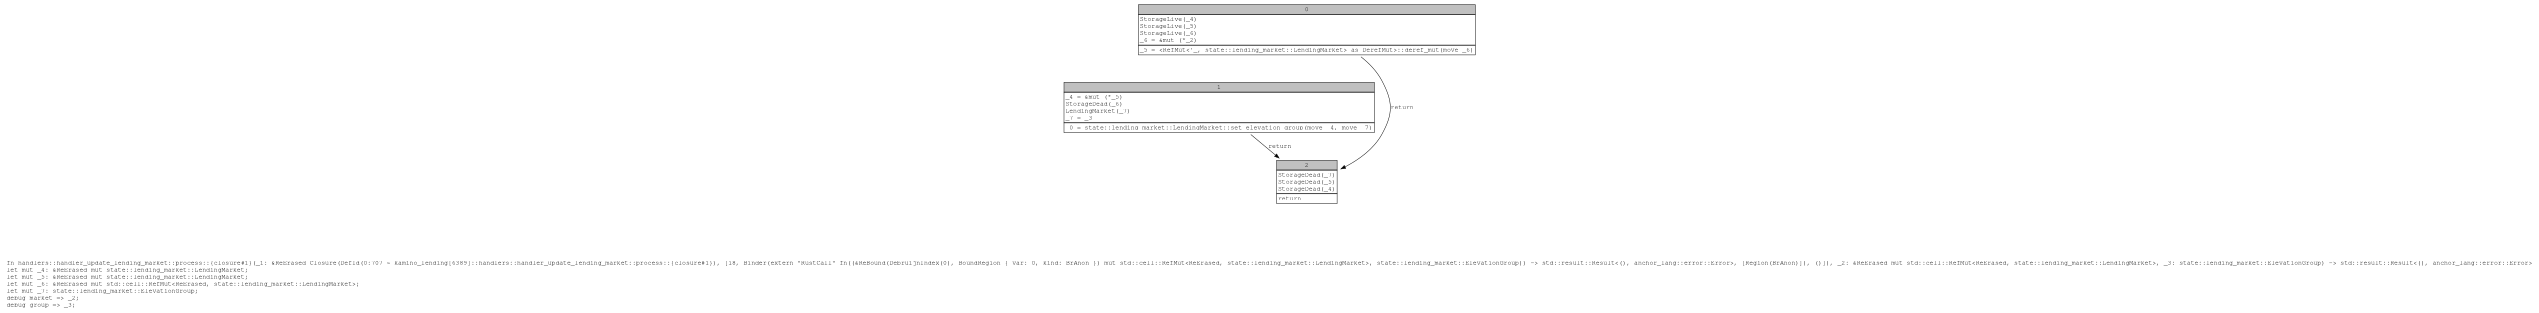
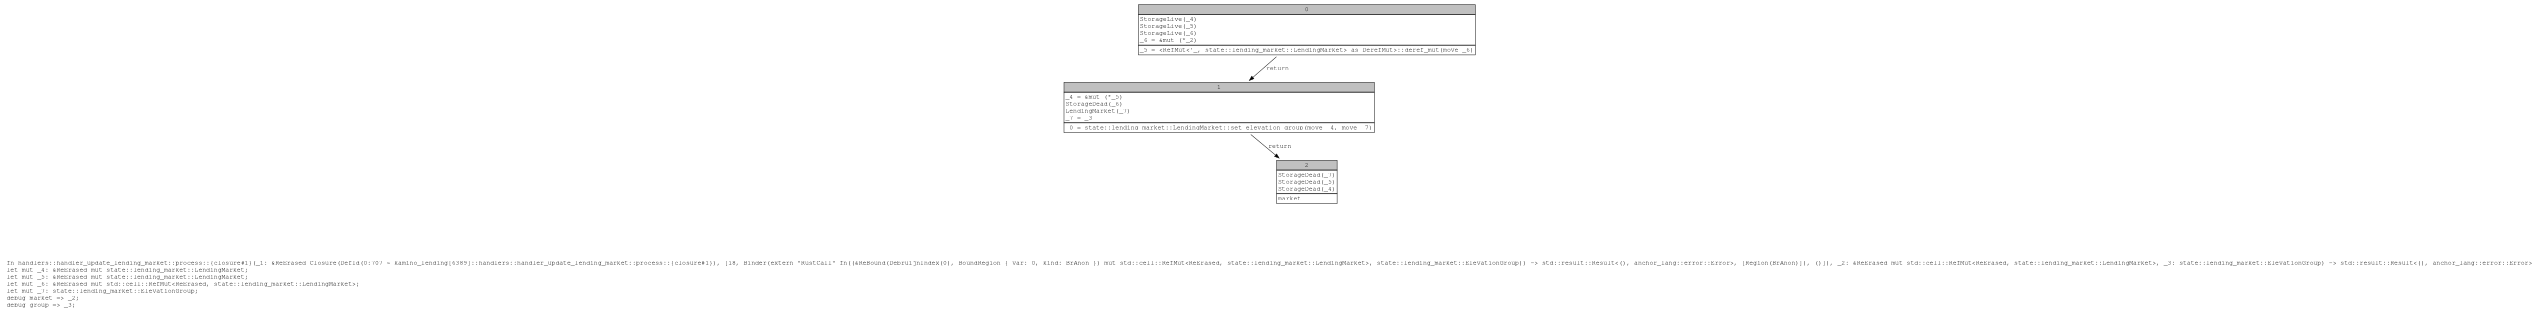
edge "0" -> "2": now "0" -> "1"
node "2": text "return" -> "market"
